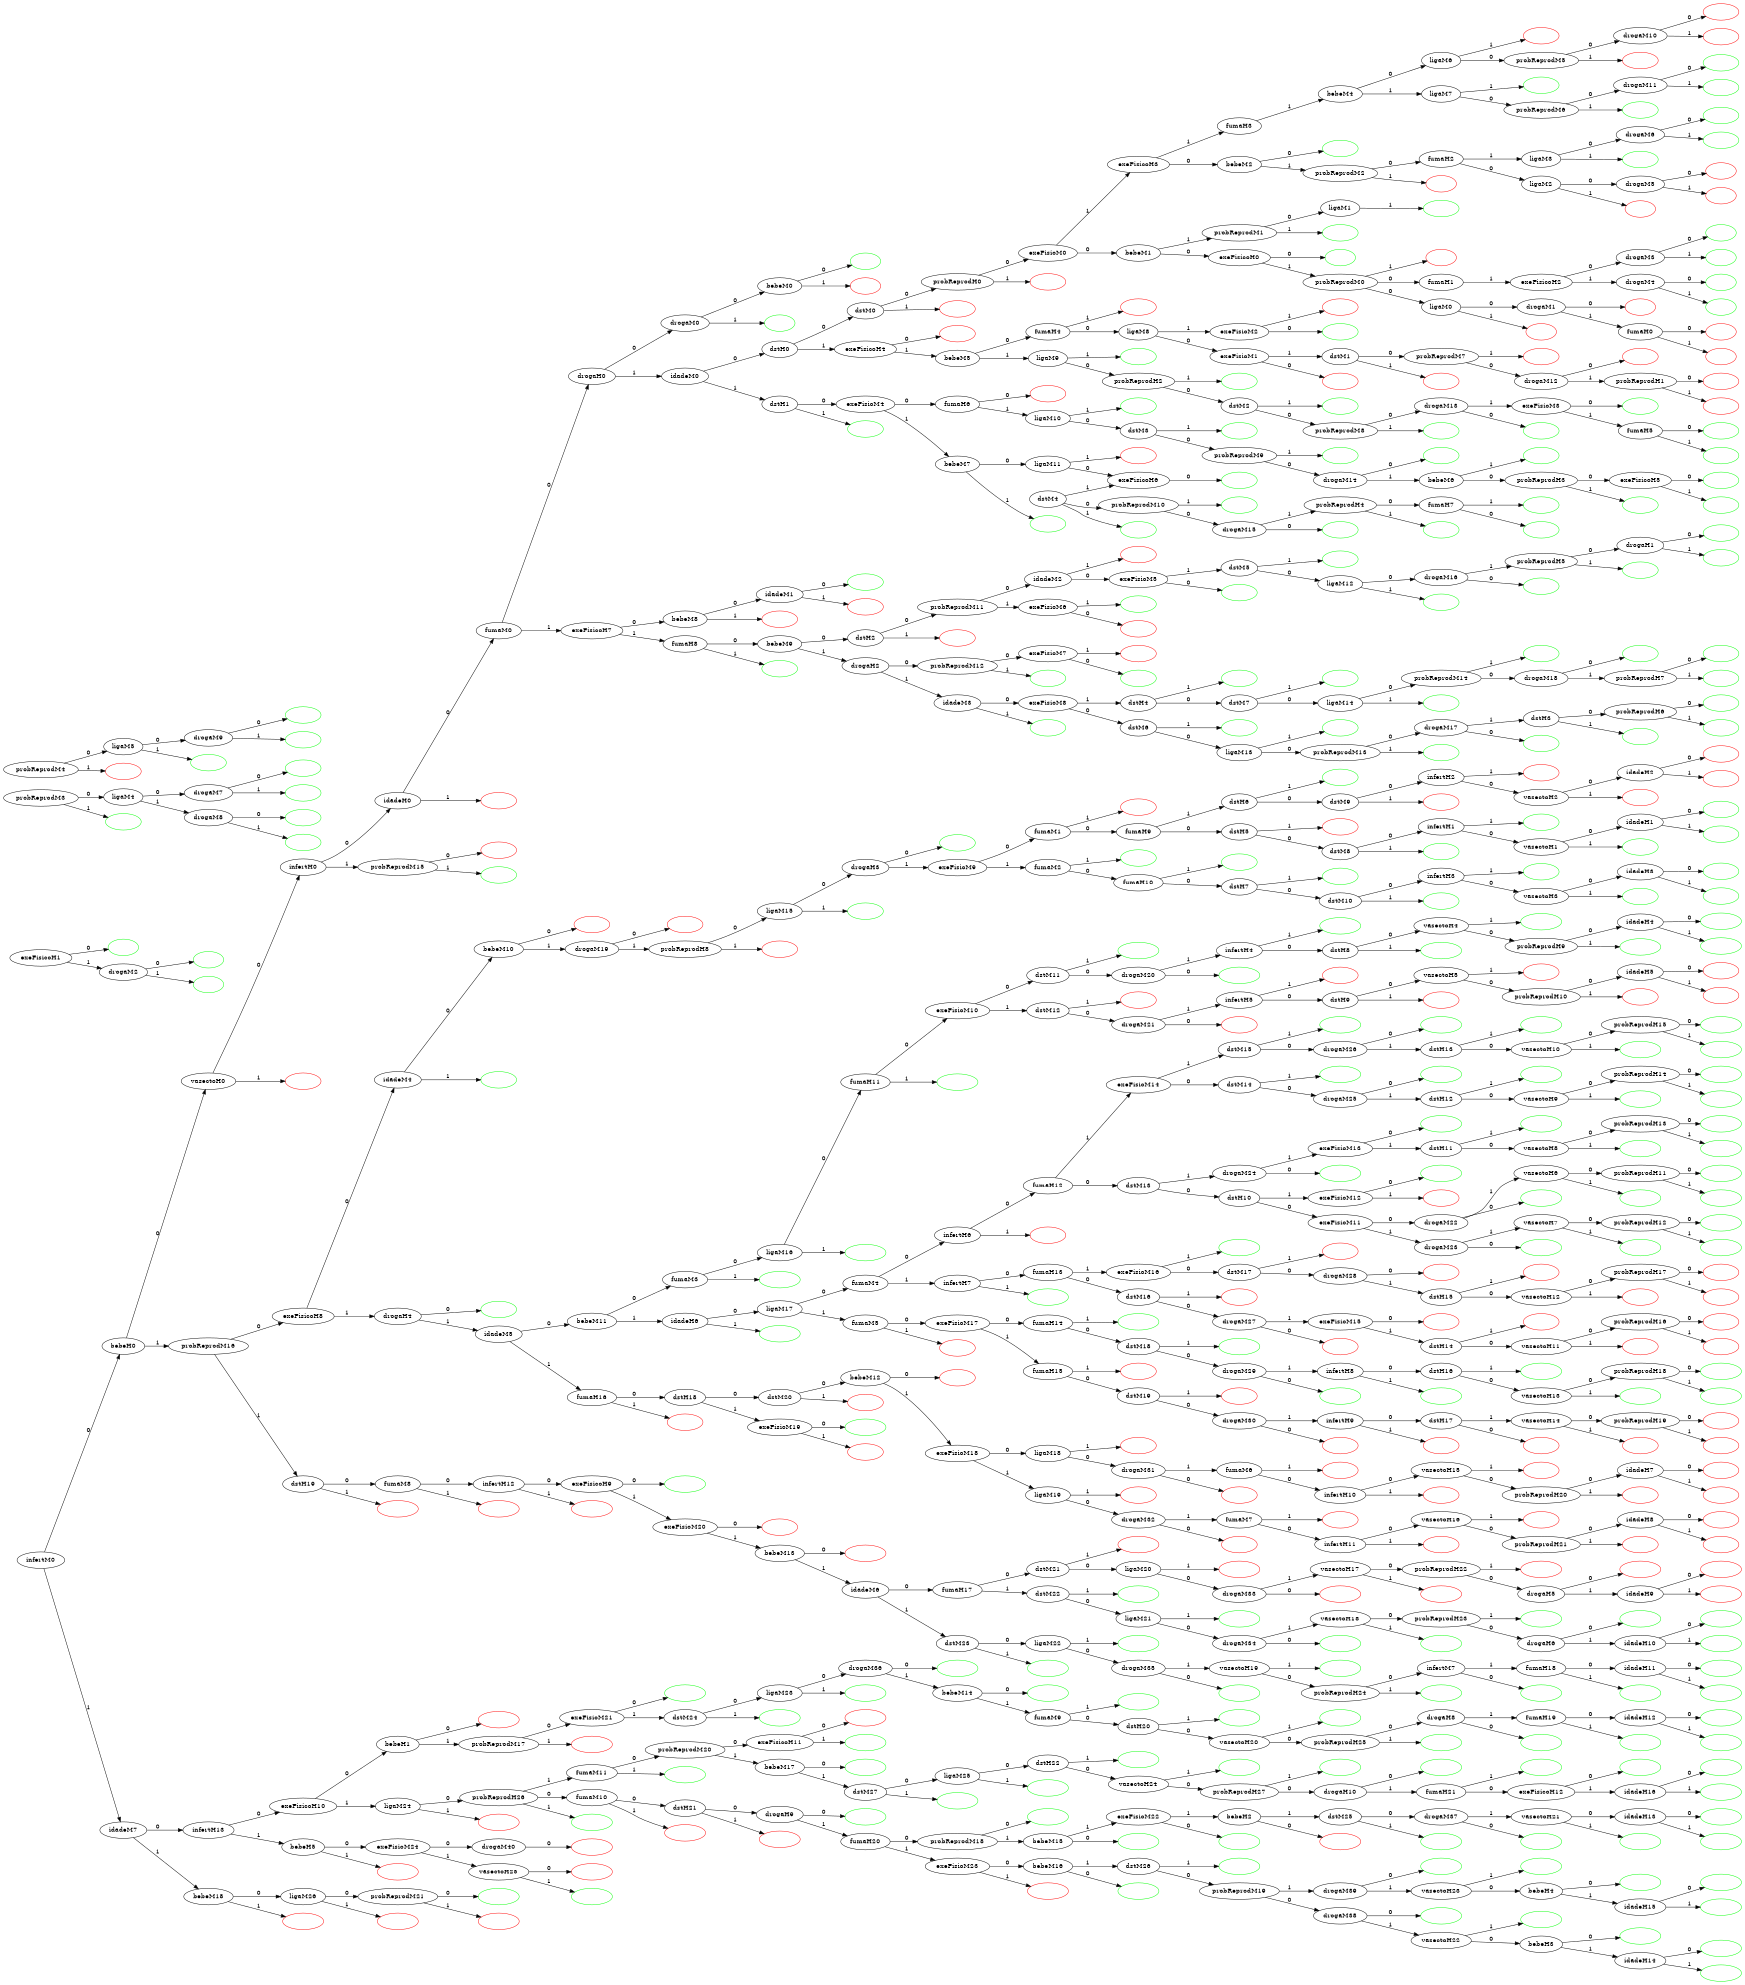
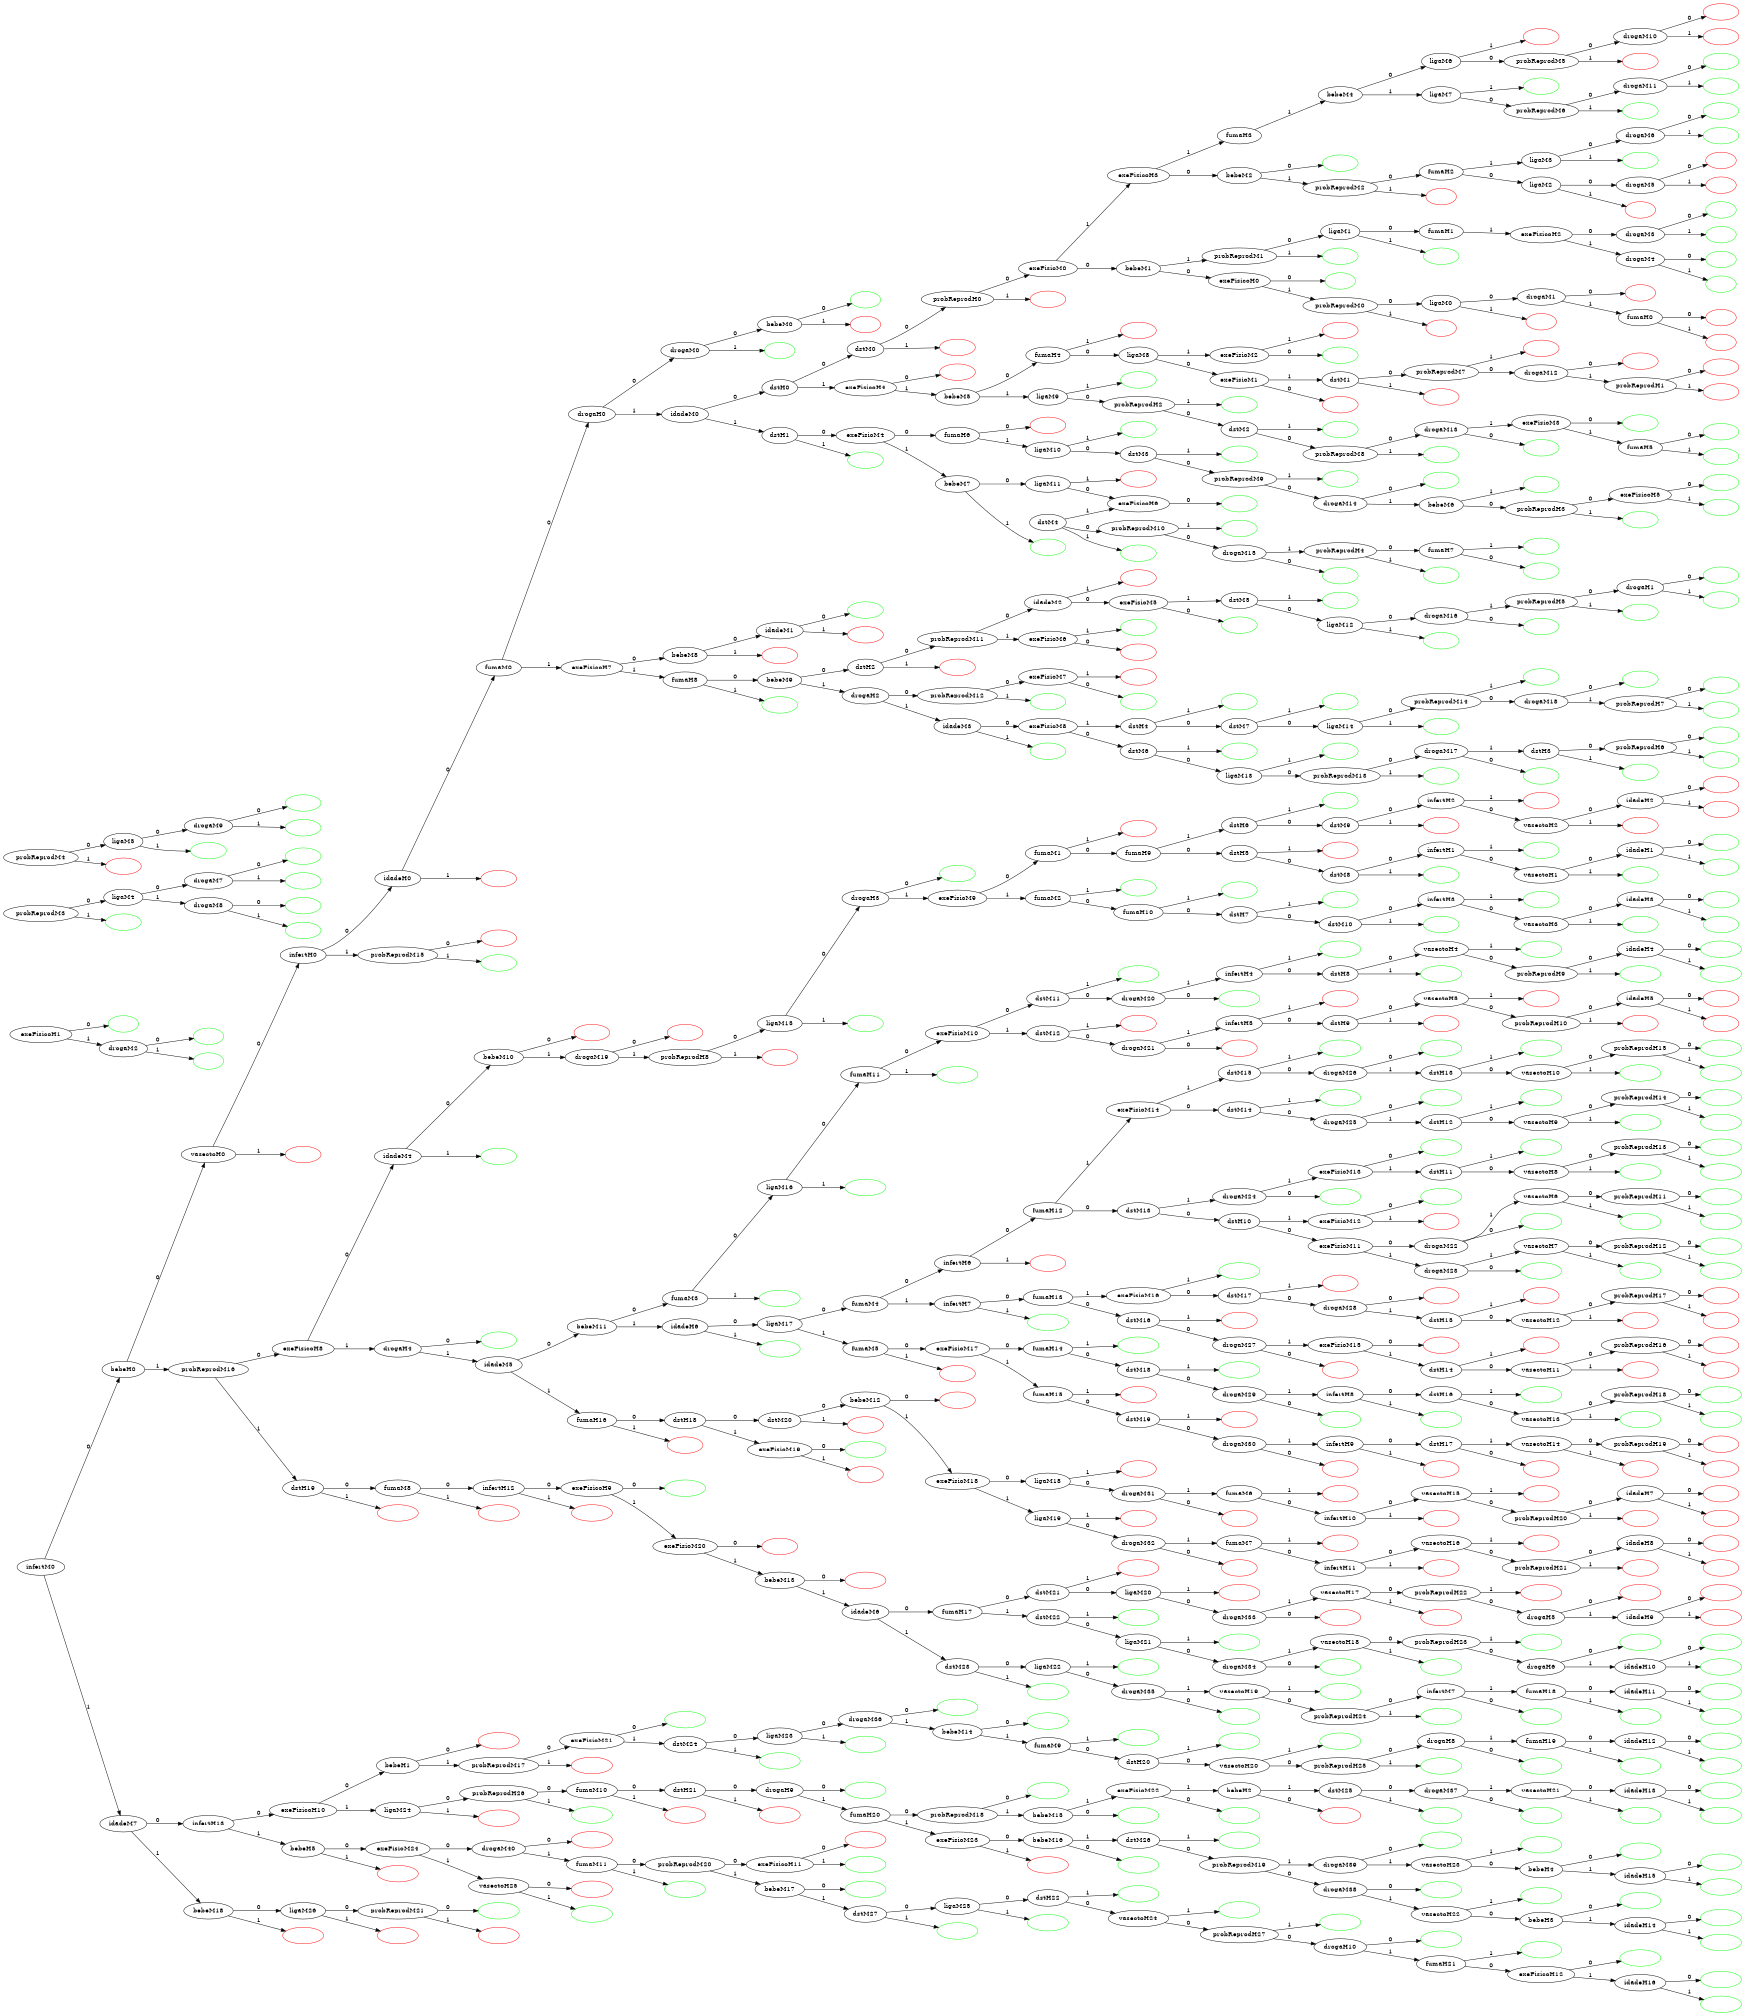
edge "probReprodM0" -> "fumaH1": now "ligaM1" -> "fumaH1"
edge "probReprodH26" -> "fumaM11": now "drogaM40" -> "fumaM11"
